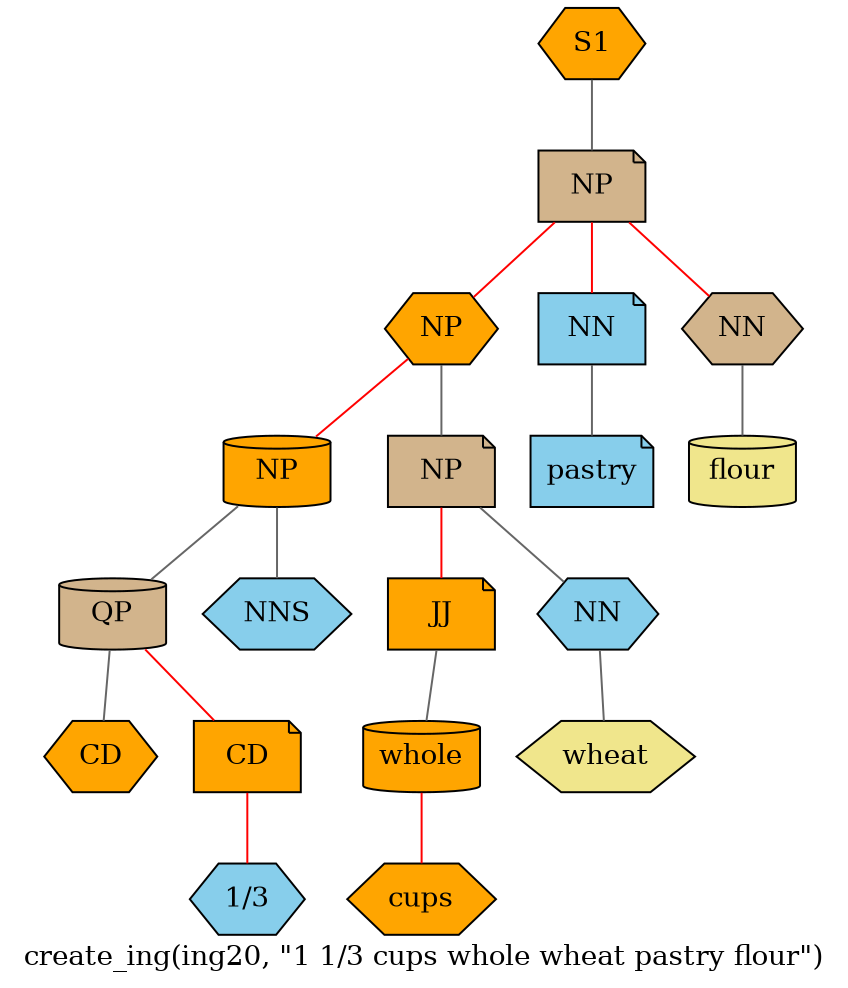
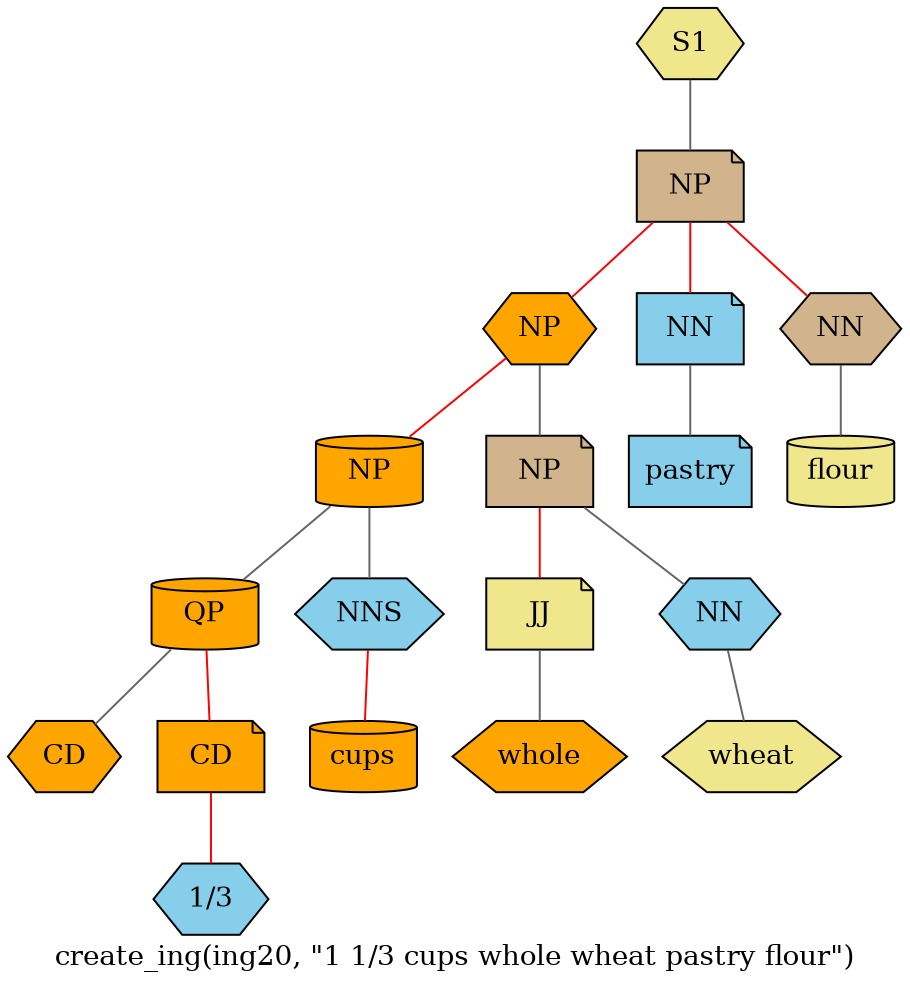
node "S1": fillcolor orange -> khaki
node "QP": fillcolor tan -> orange
node "JJ": fillcolor orange -> khaki
node "whole": shape cylinder -> hexagon
edge "whole" -- "cups": now "NNS" -- "cups"
node "cups": shape hexagon -> cylinder
